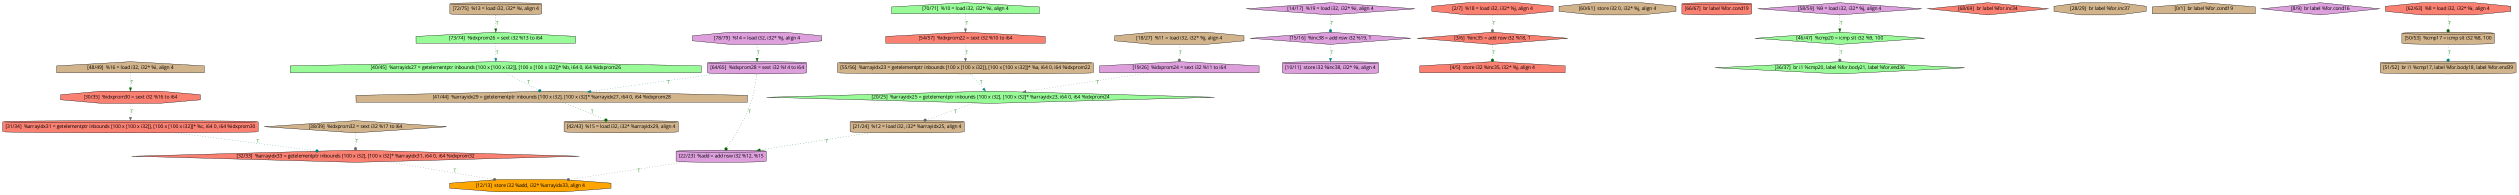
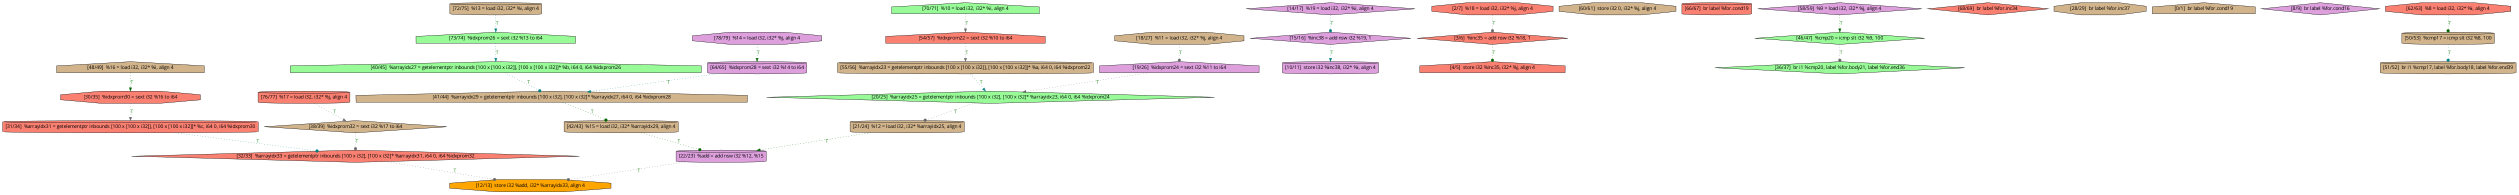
edge "[72/75]  %13 = load i32, i32* %i, align 4" -> "[73/74]  %idxprom26 = sext i32 %13 to i64": color darkgreen -> teal
node "[76/77]  %17 = load i32, i32* %j, align 4": added
edge "[64/65]  %idxprom28 = sext i32 %14 to i64" -> "[22/23]  %add = add nsw i32 %12, %15": now "[42/43]  %15 = load i32, i32* %arrayidx29, align 4" -> "[22/23]  %add = add nsw i32 %12, %15"
